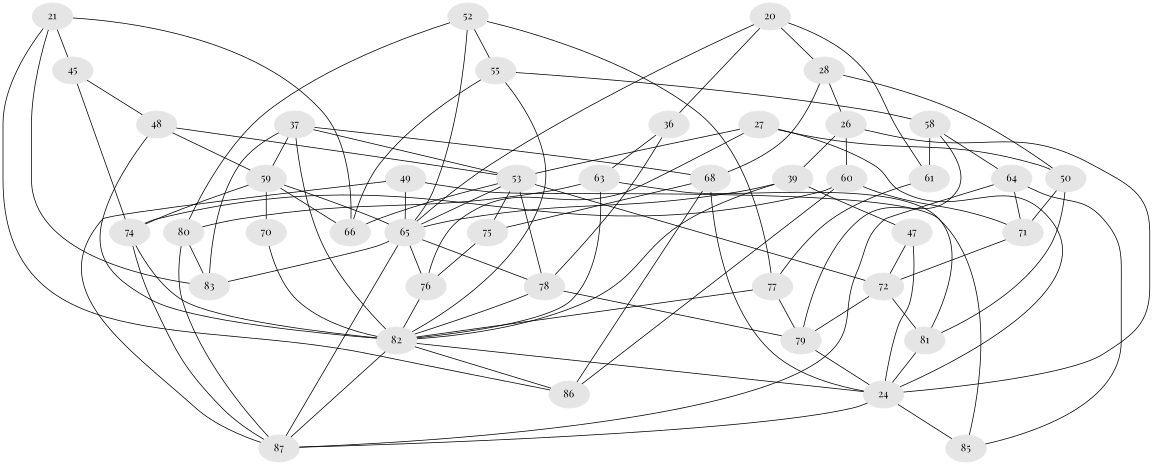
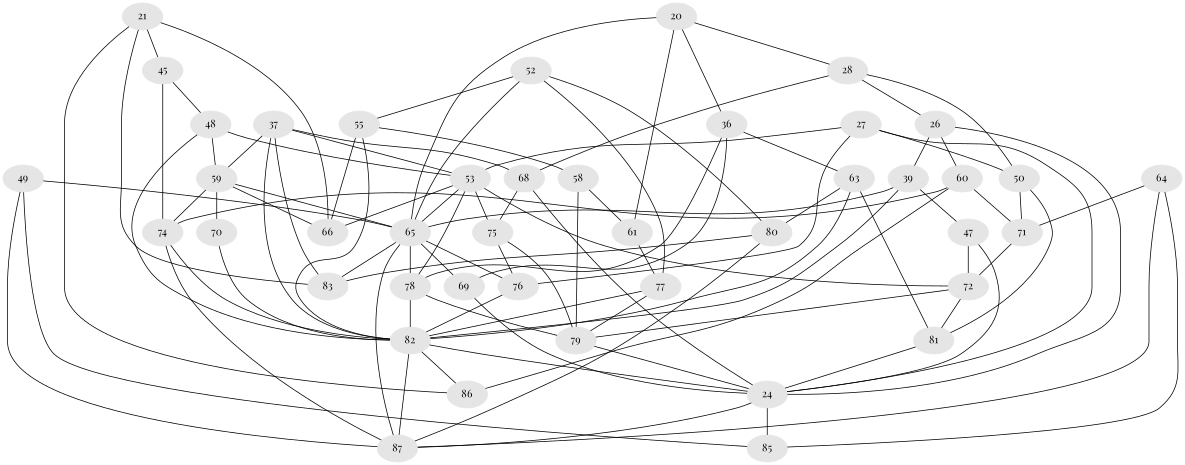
edge "58" -- "64": removed
edge "75" -- "79": added
node "69": added
edge "68" -- "86": removed
